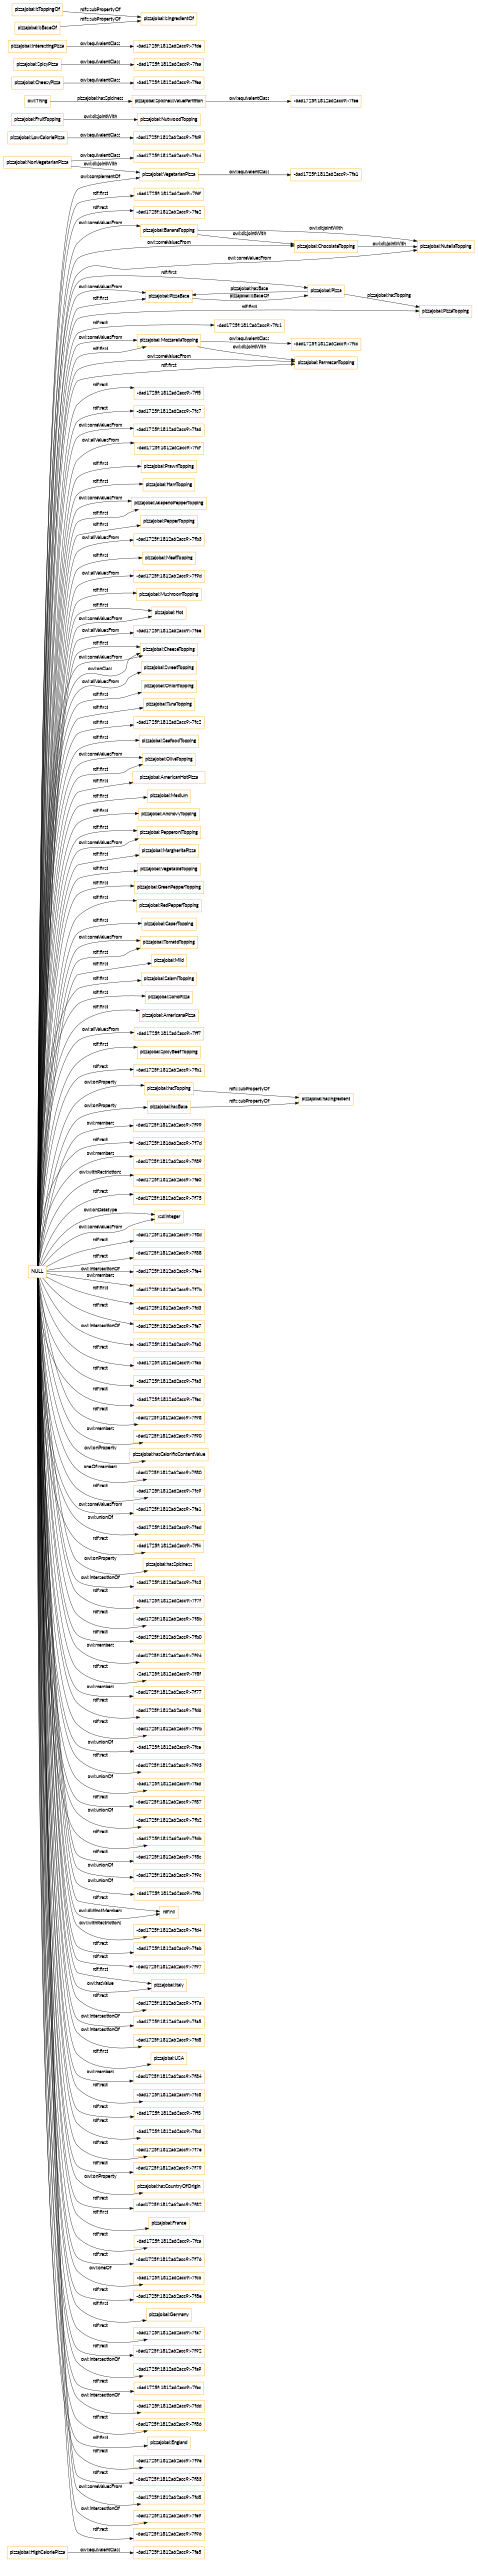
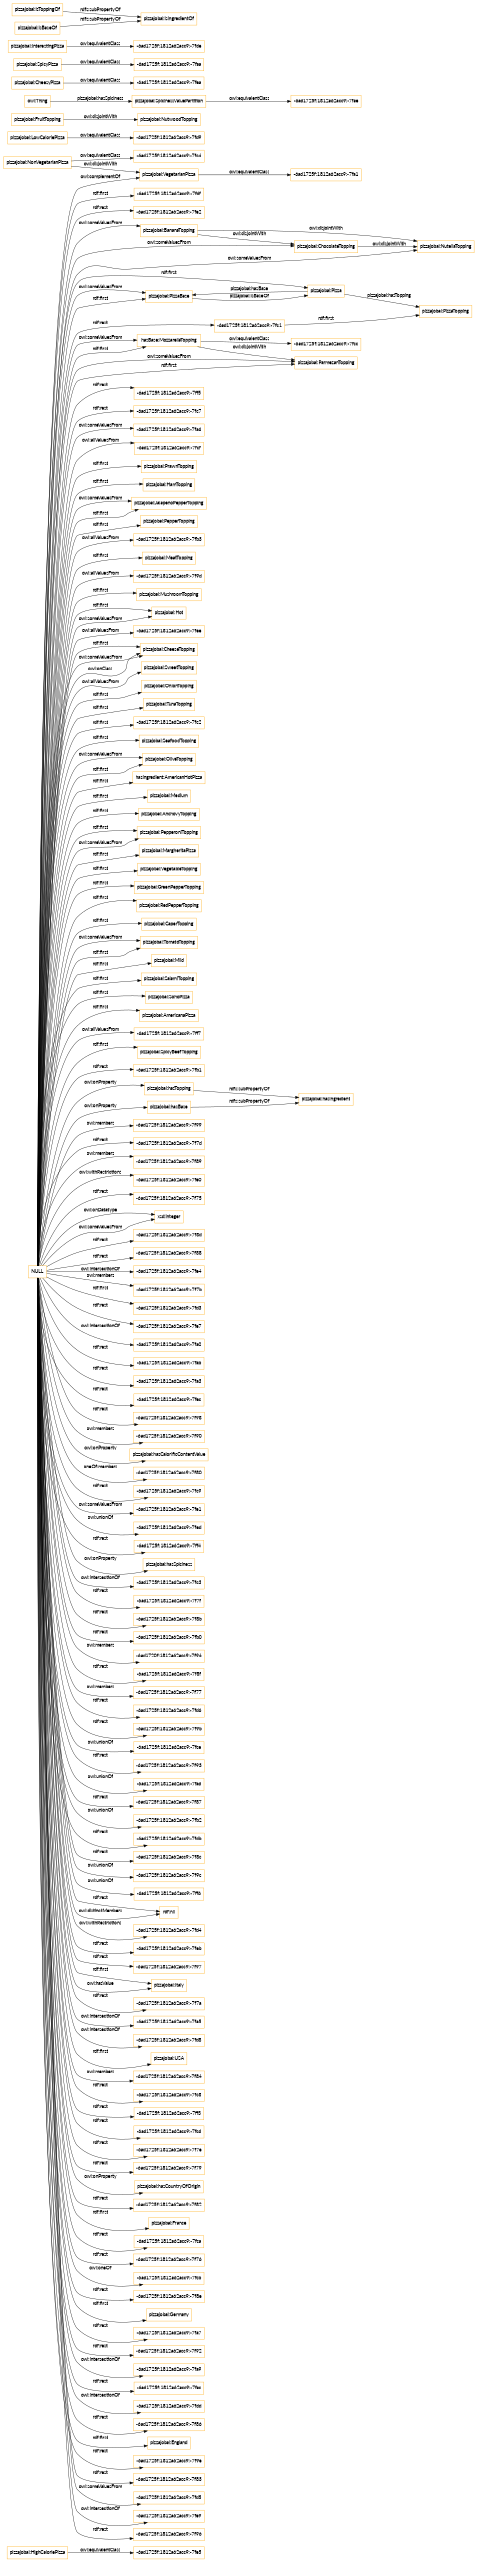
edge "NULL" -> "pizzajobal:PizzaTopping": now "-6ad1725f:1812a62acc9:-7fc1" -> "pizzajobal:PizzaTopping"
node "pizzajobal:MozzarellaTopping": label "pizzajobal:MozzarellaTopping" -> "hasBase:MozzarellaTopping"
node "pizzajobal:AmericanHotPizza": label "pizzajobal:AmericanHotPizza" -> "hasIngredient:AmericanHotPizza"
node "-6ad1725f:1816a62acc9:-7f7d": label "-6ad1725f:1816a62acc9:-7f7d" -> "-6ad1725f:1812a62acc9:-7f7d"
node "-6ad1725f:1812a62acc9:-7f94": label "-6ad1725f:1812a62acc9:-7f94" -> "-6ad1720f:1812a62acc9:-7f94"
node "-2ad1725f:1812a62acc9:-7f8f": label "-2ad1725f:1812a62acc9:-7f8f" -> "-6ad1725f:1812a62acc9:-7f8f"
